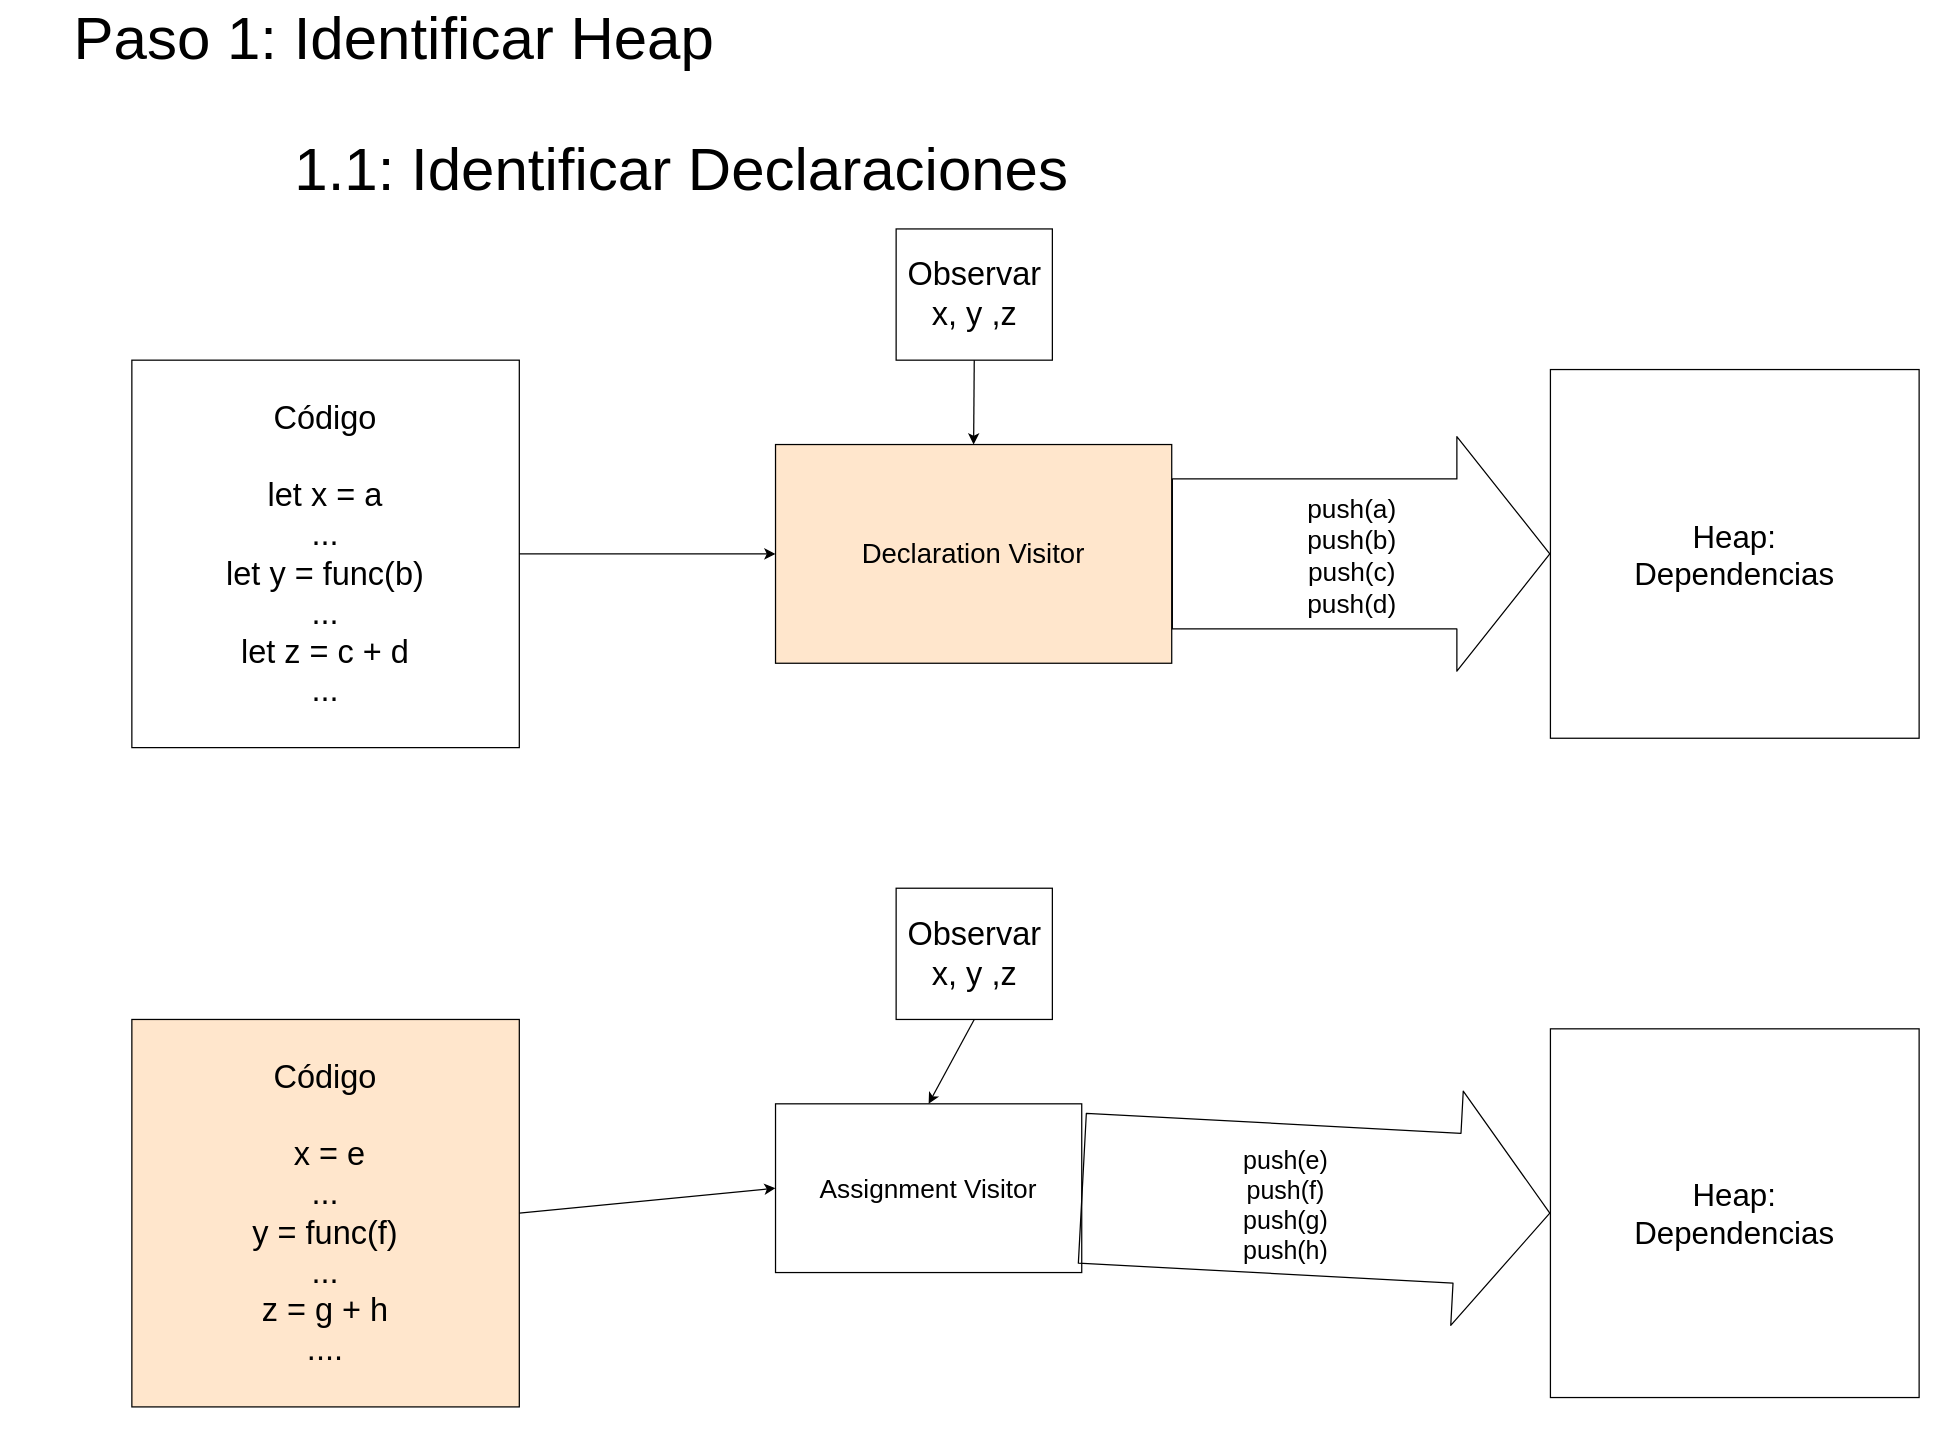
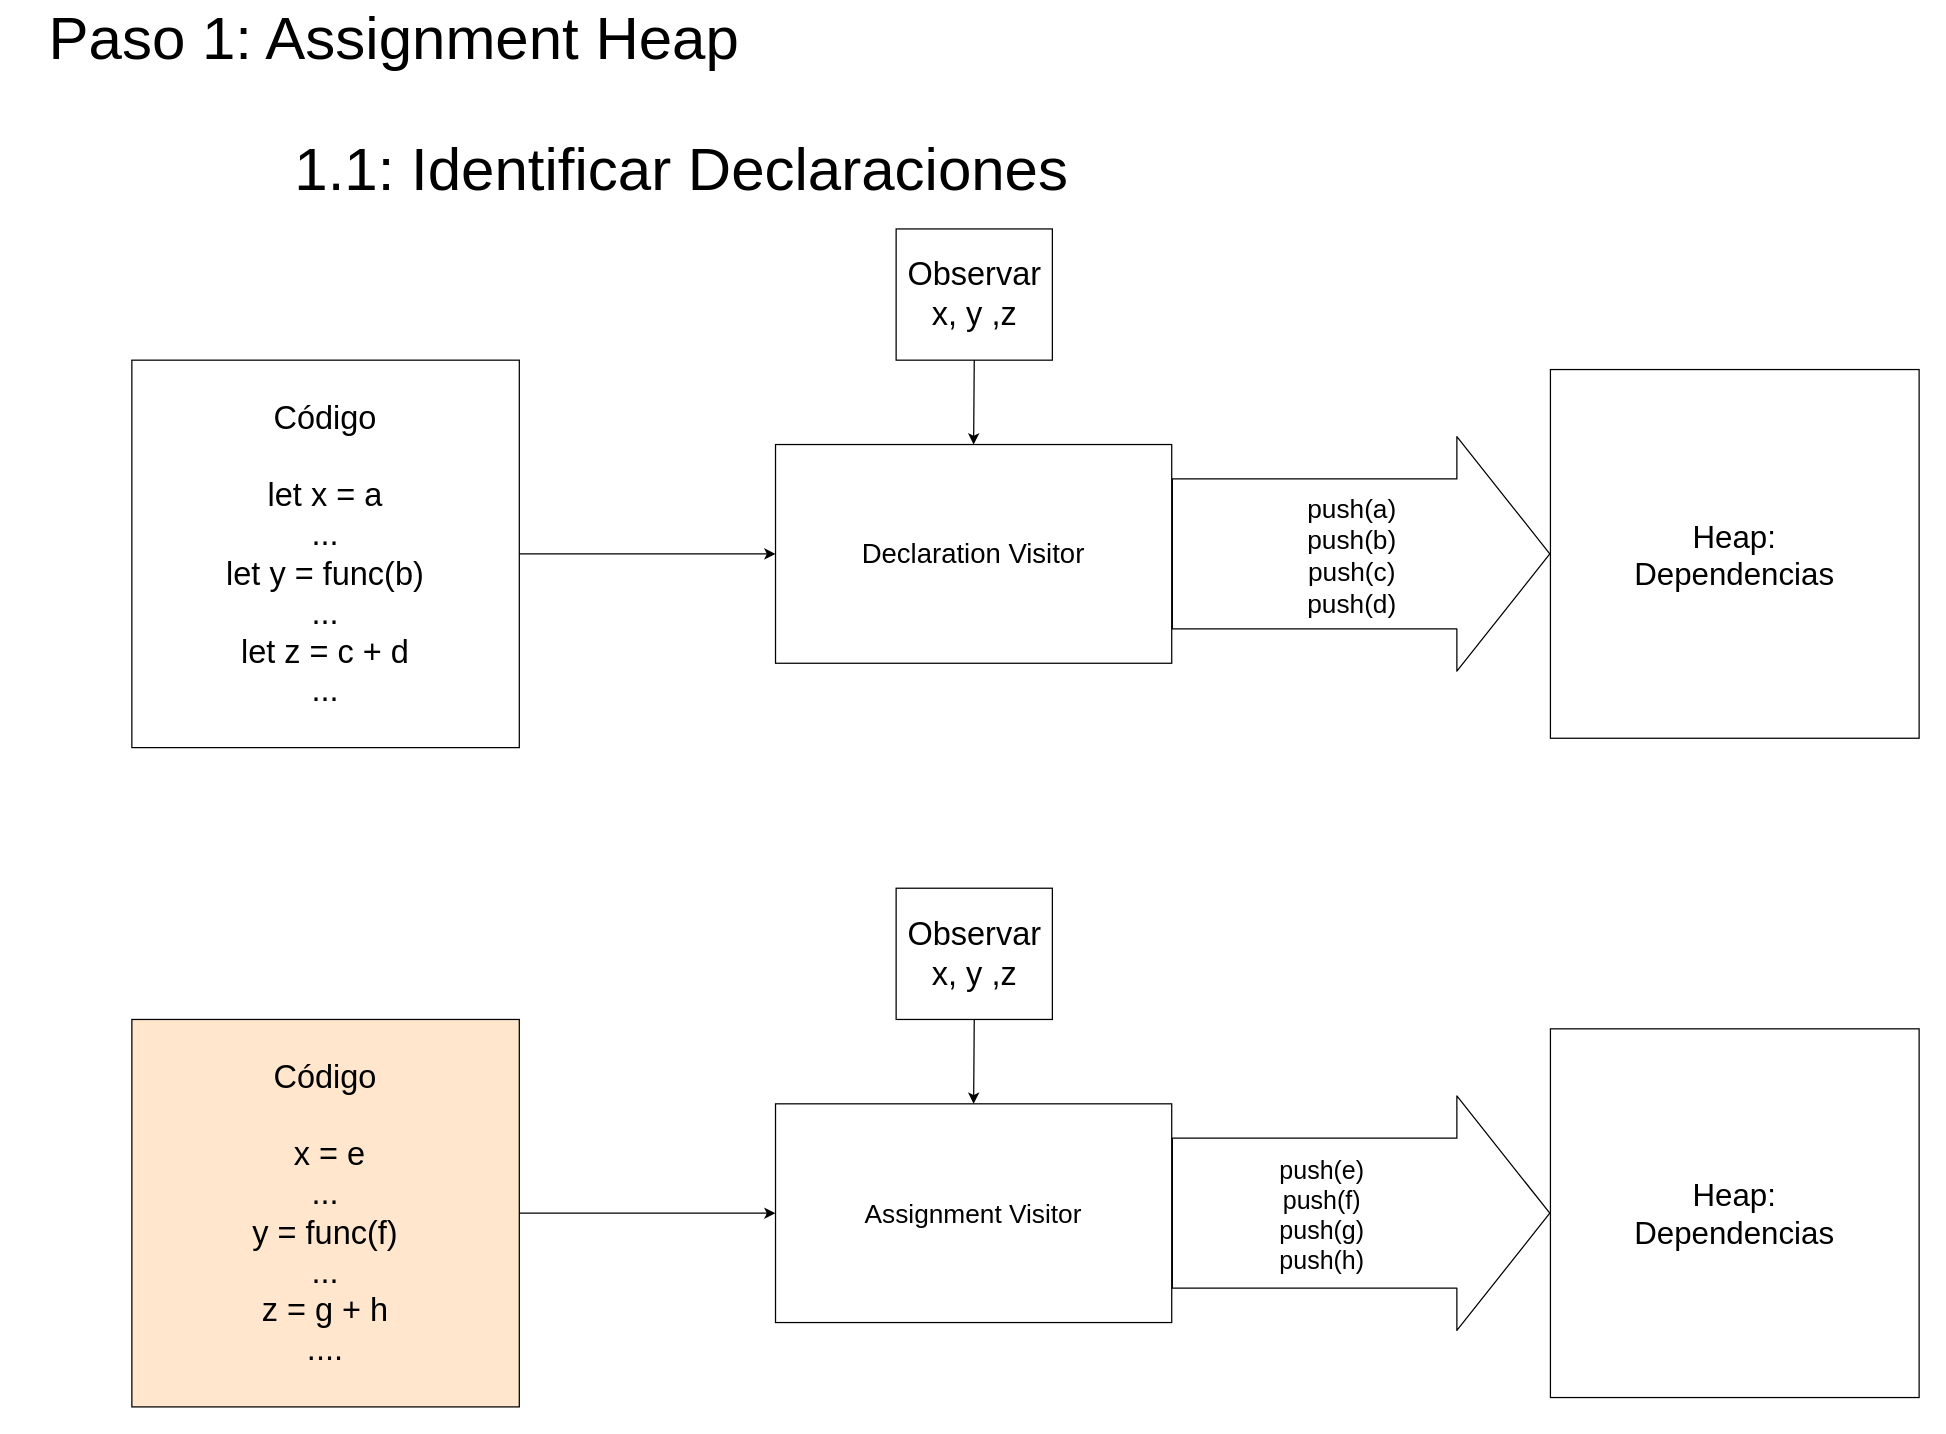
node "Paso 1: Identificar Heap": label "Paso 1: Identificar Heap" -> "Paso 1: Assignment Heap"
node "Declaration Visitor": fillcolor #ffe6cc -> #ffffff
node "Assignment Visitor": size 306x169 -> 396x219
